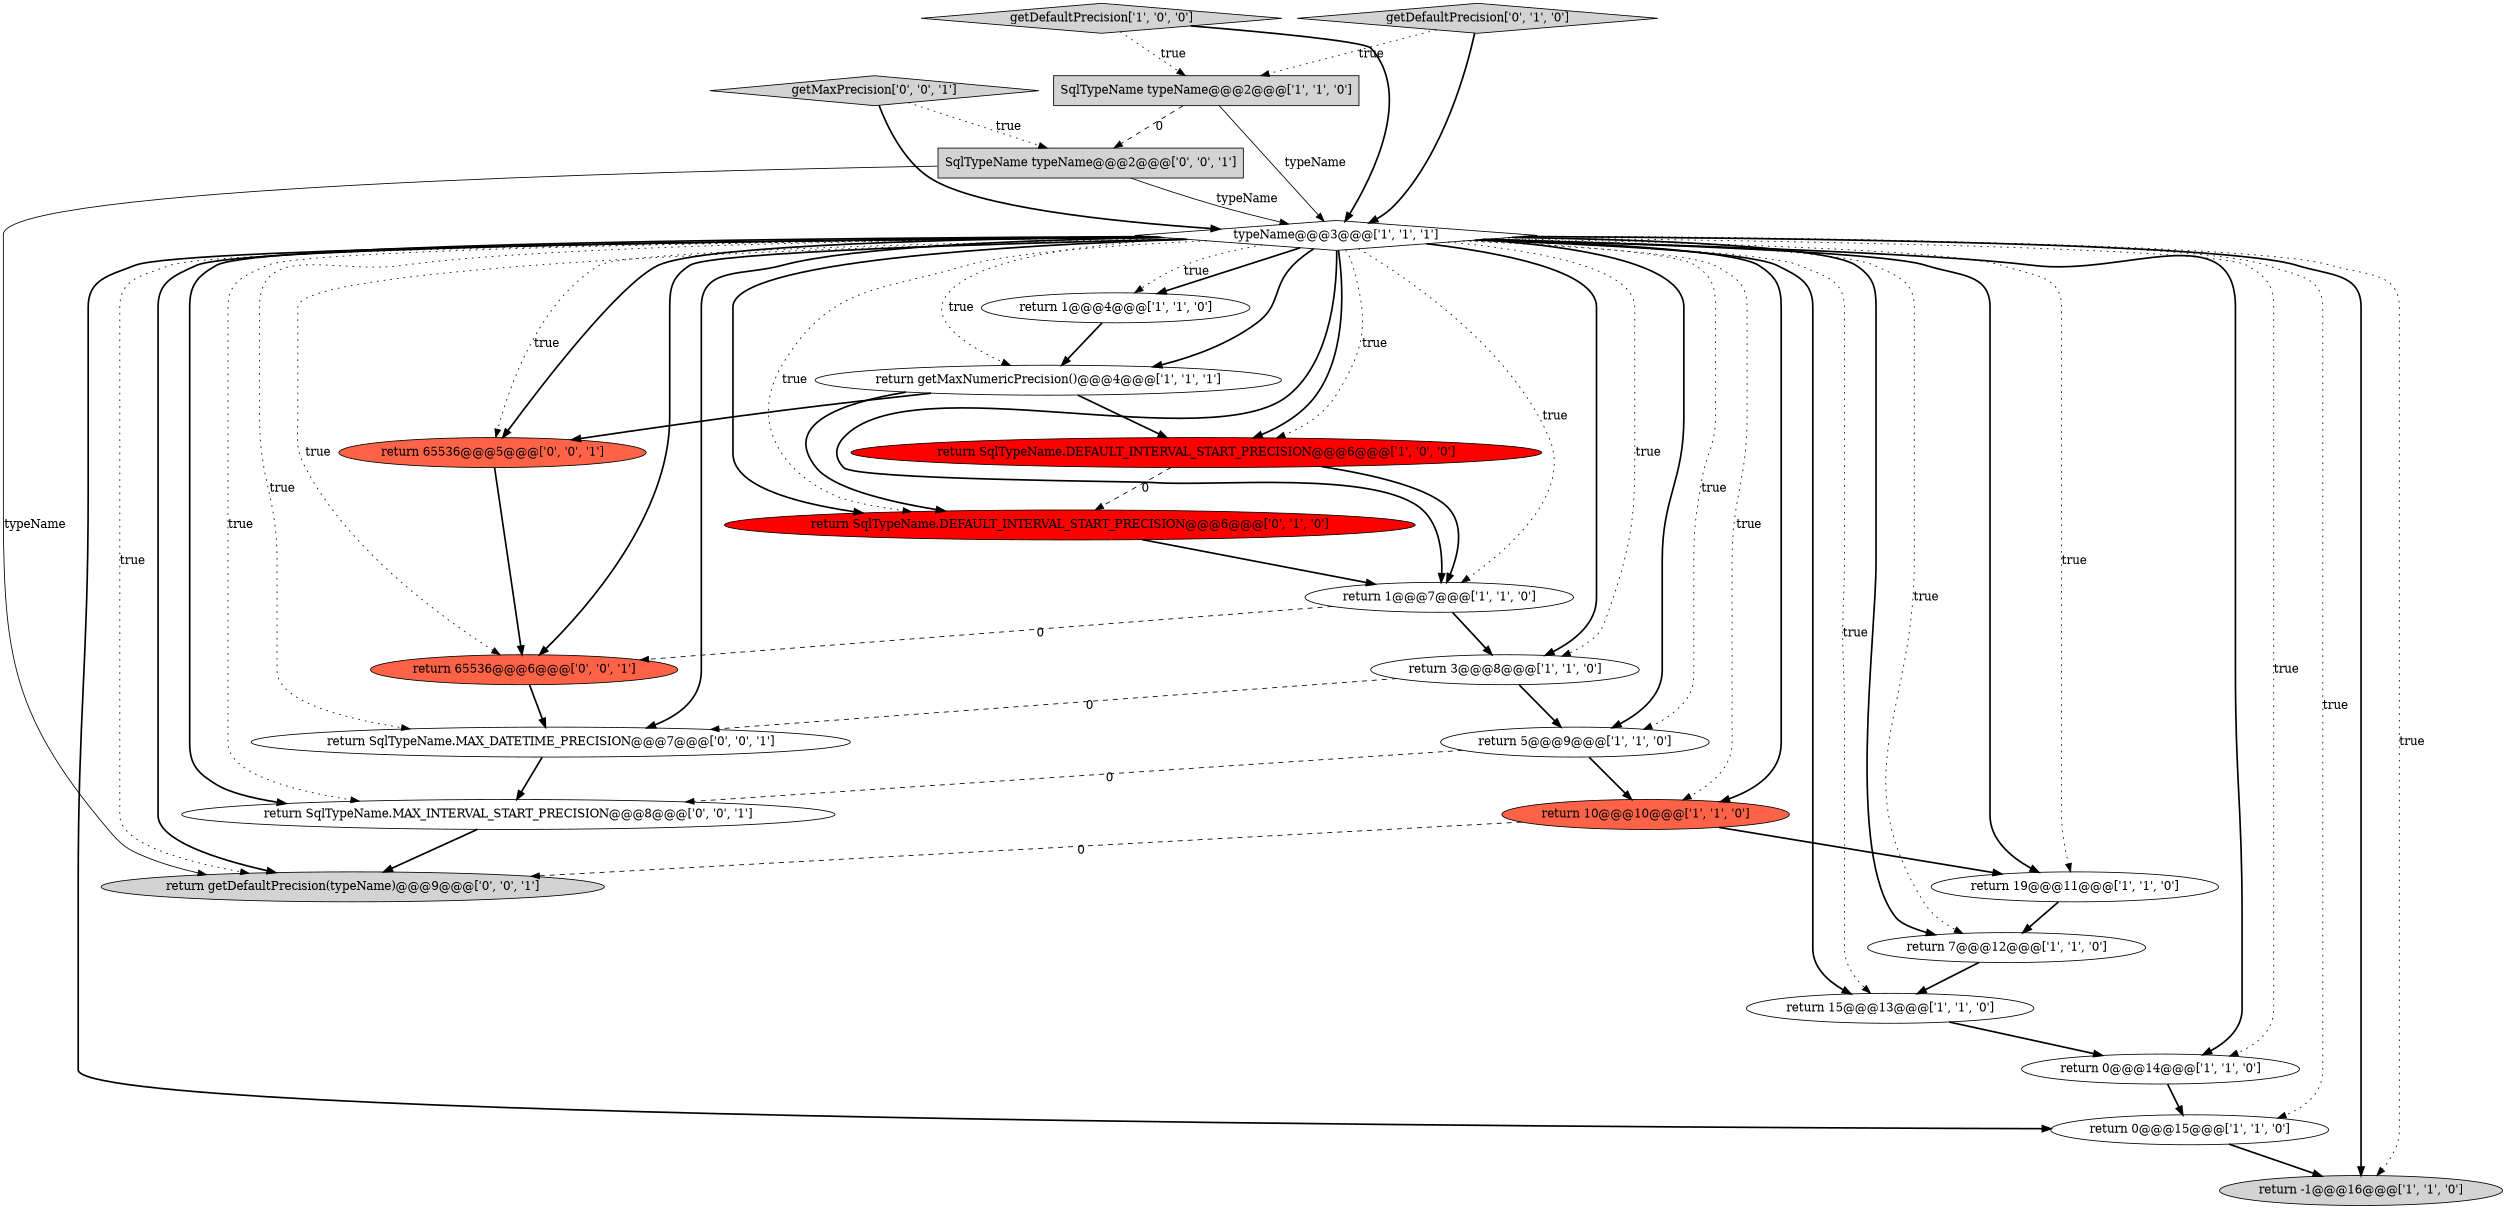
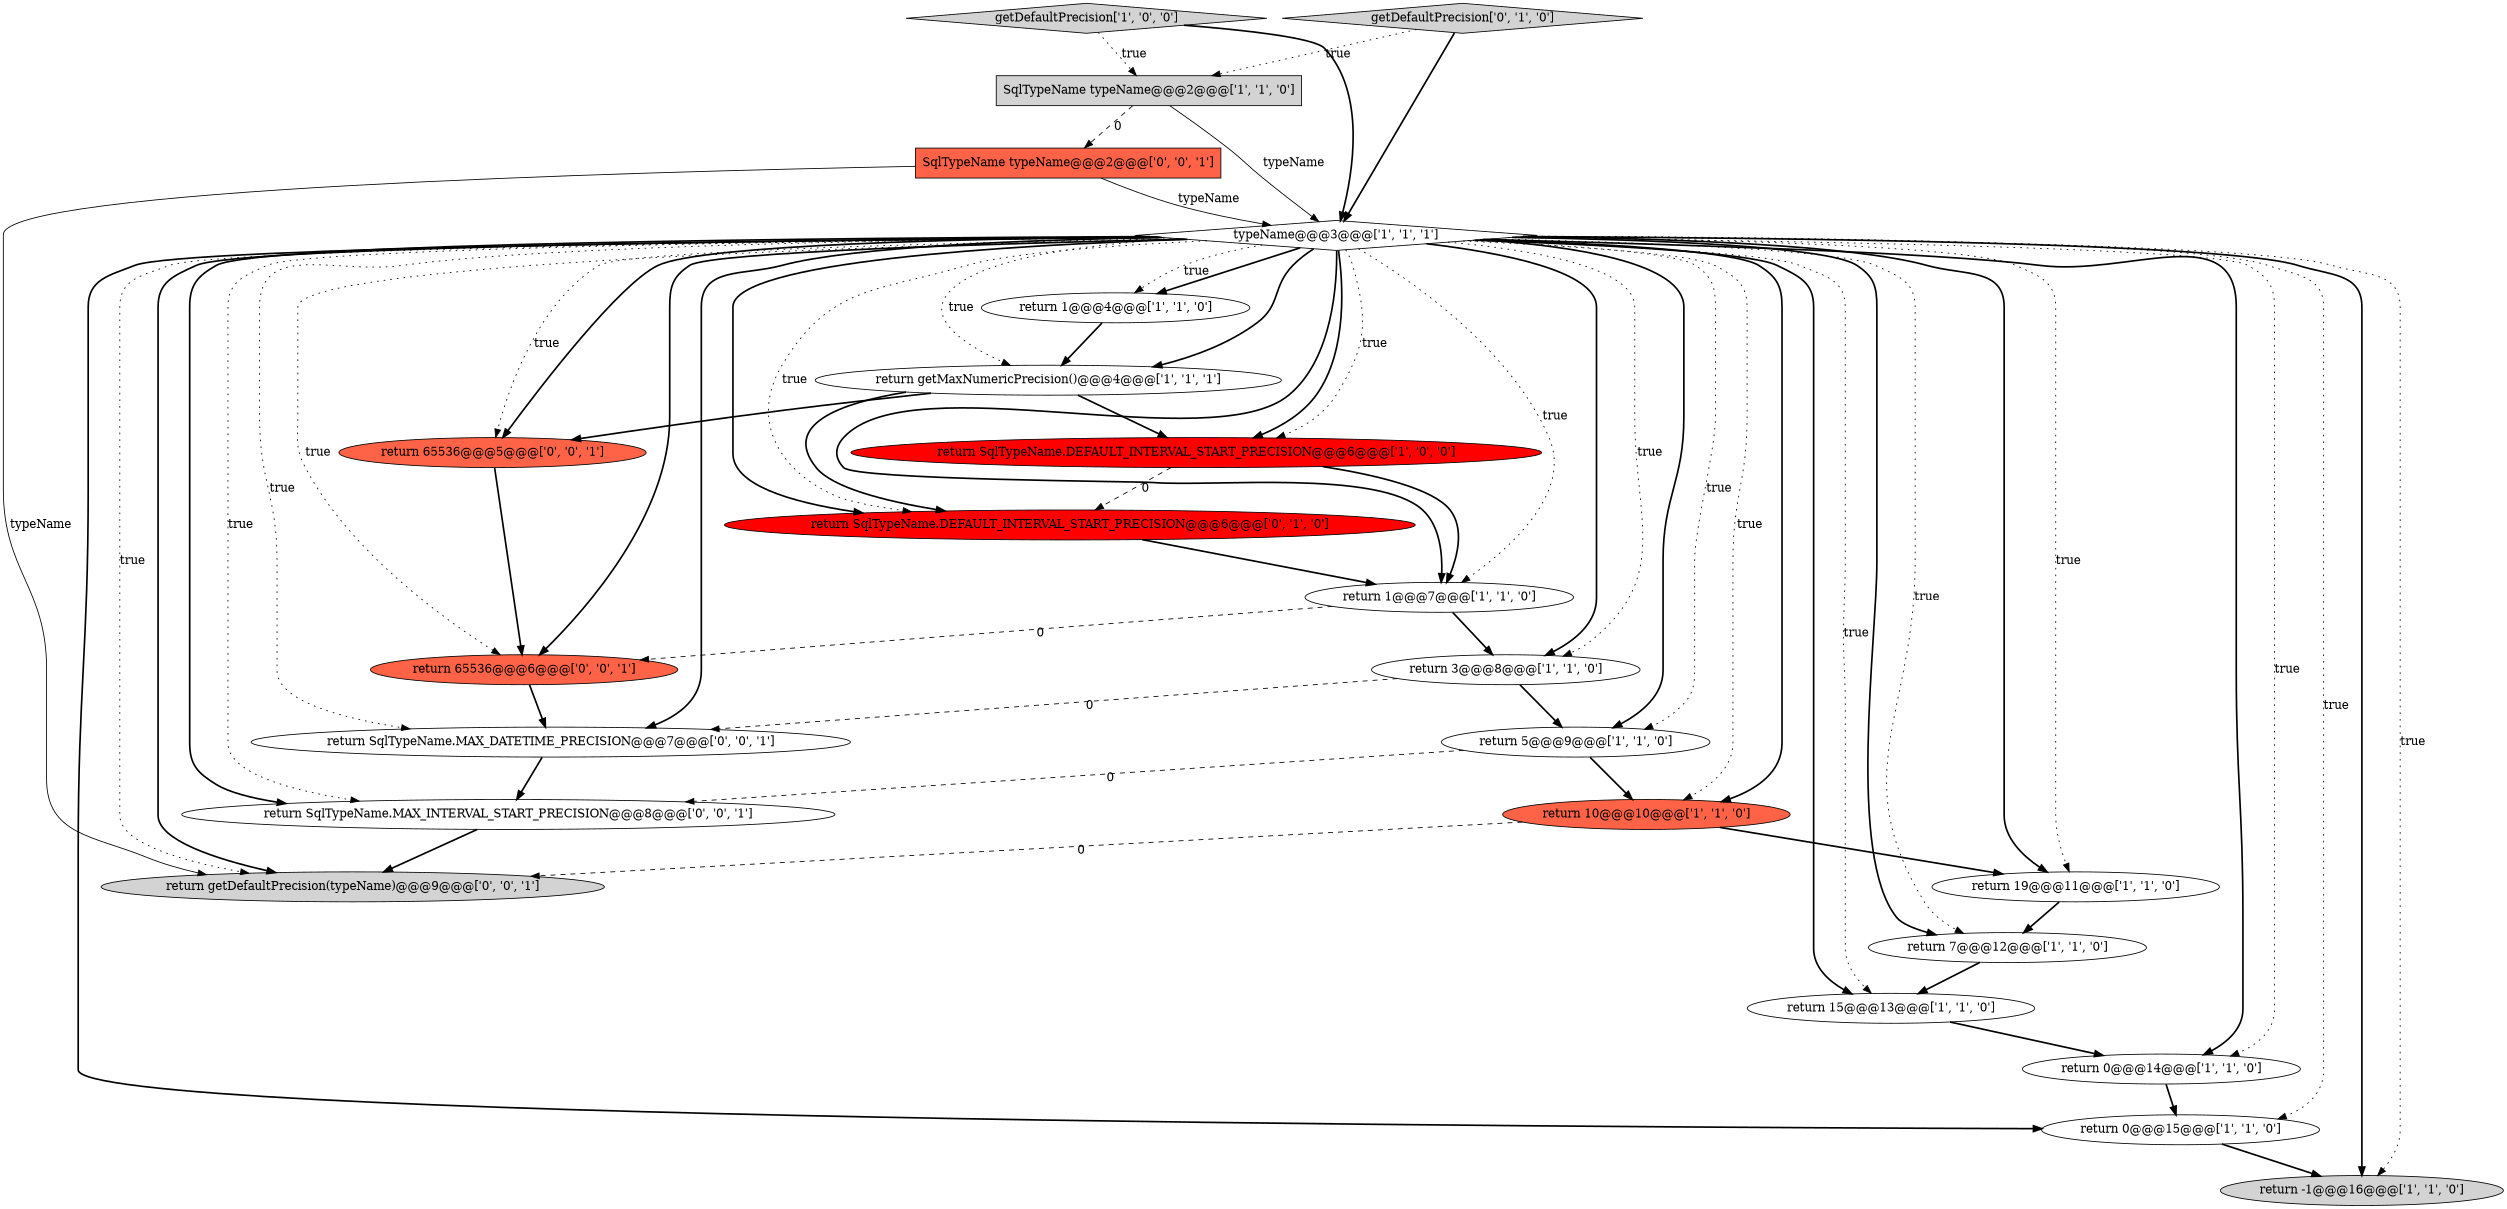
node "getMaxPrecision['0', '0', '1']": removed
node "SqlTypeName typeName@@@2@@@['0', '0', '1']": fillcolor lightgray -> tomato
